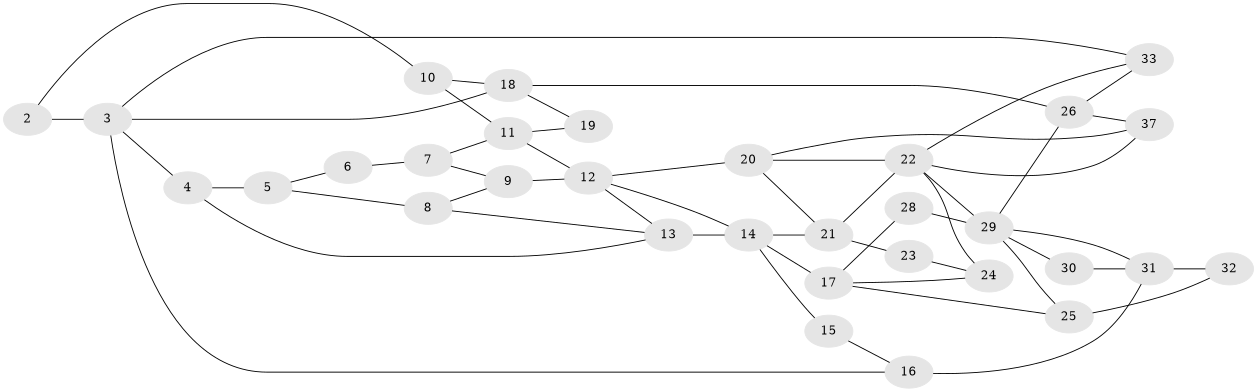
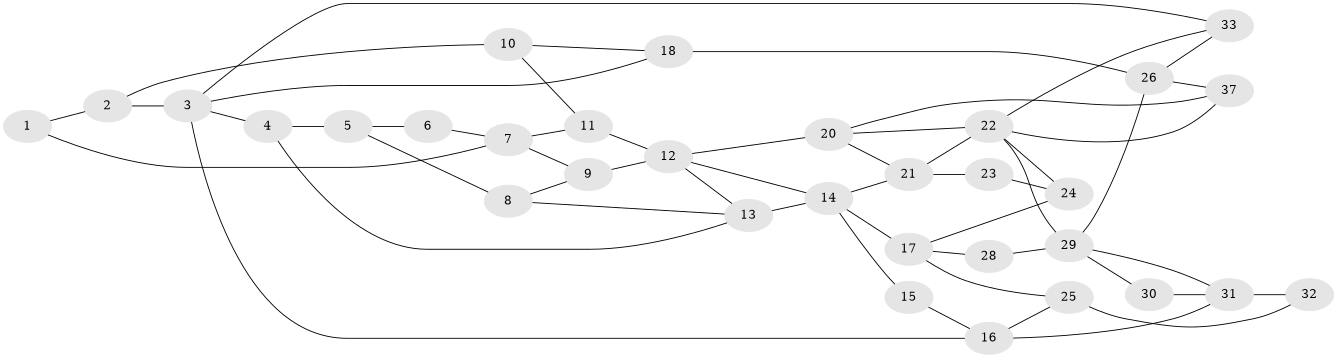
node "1": added
node "19": removed
edge "29" -- "25": now "16" -- "25"
